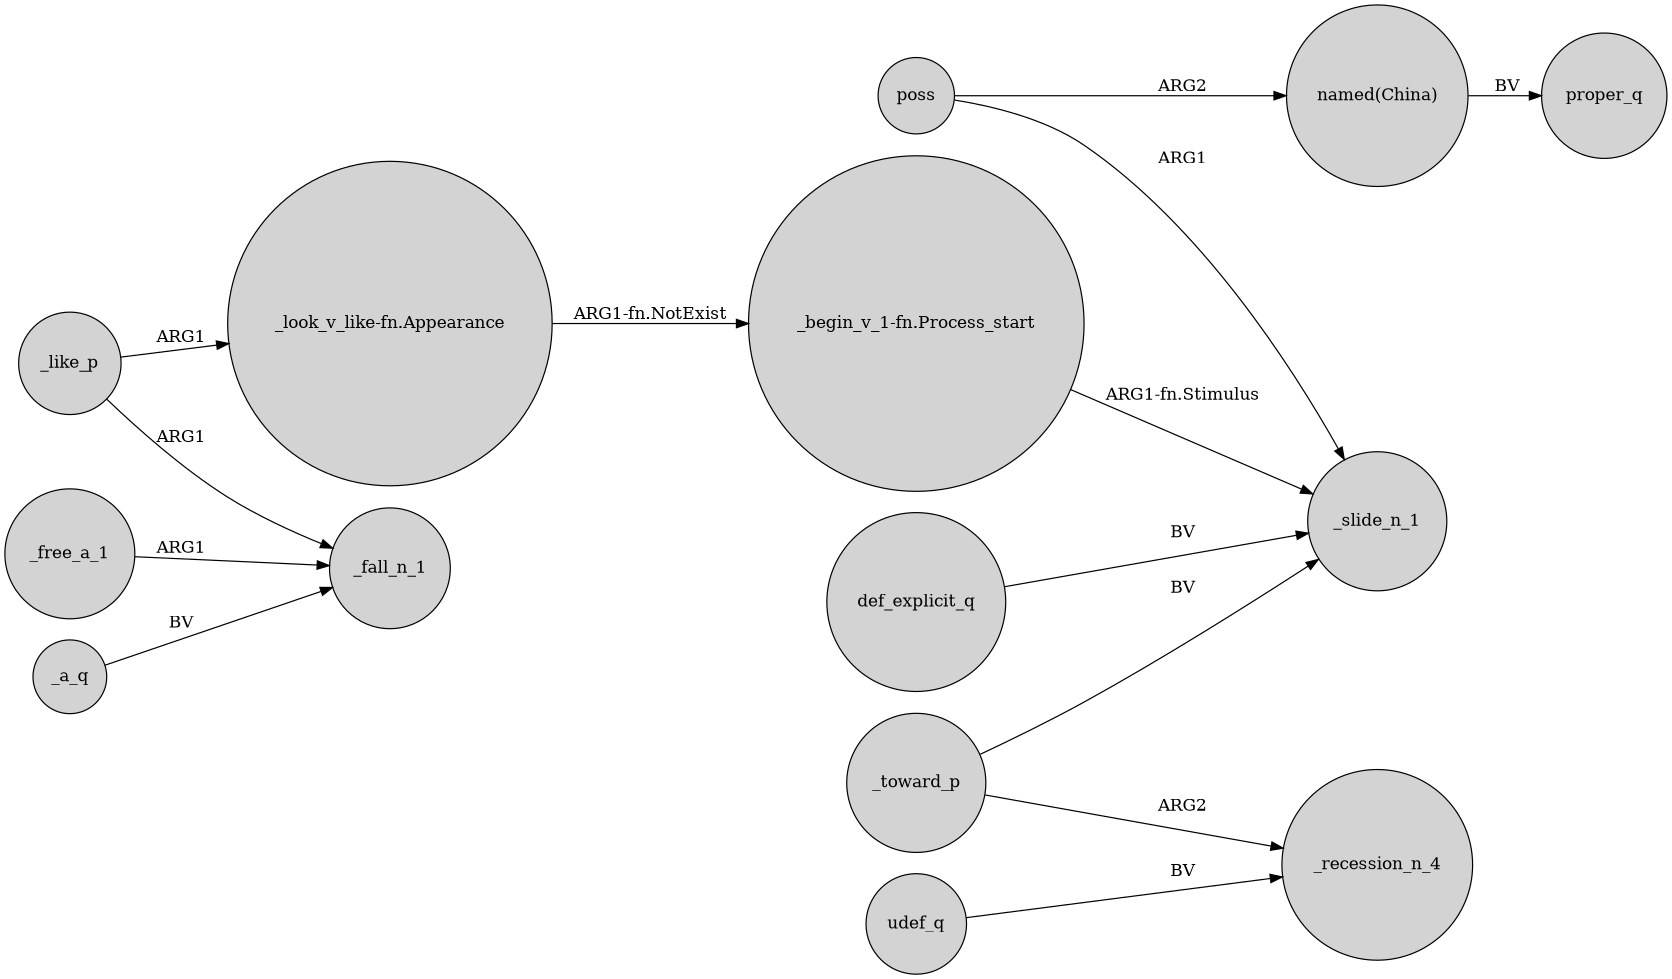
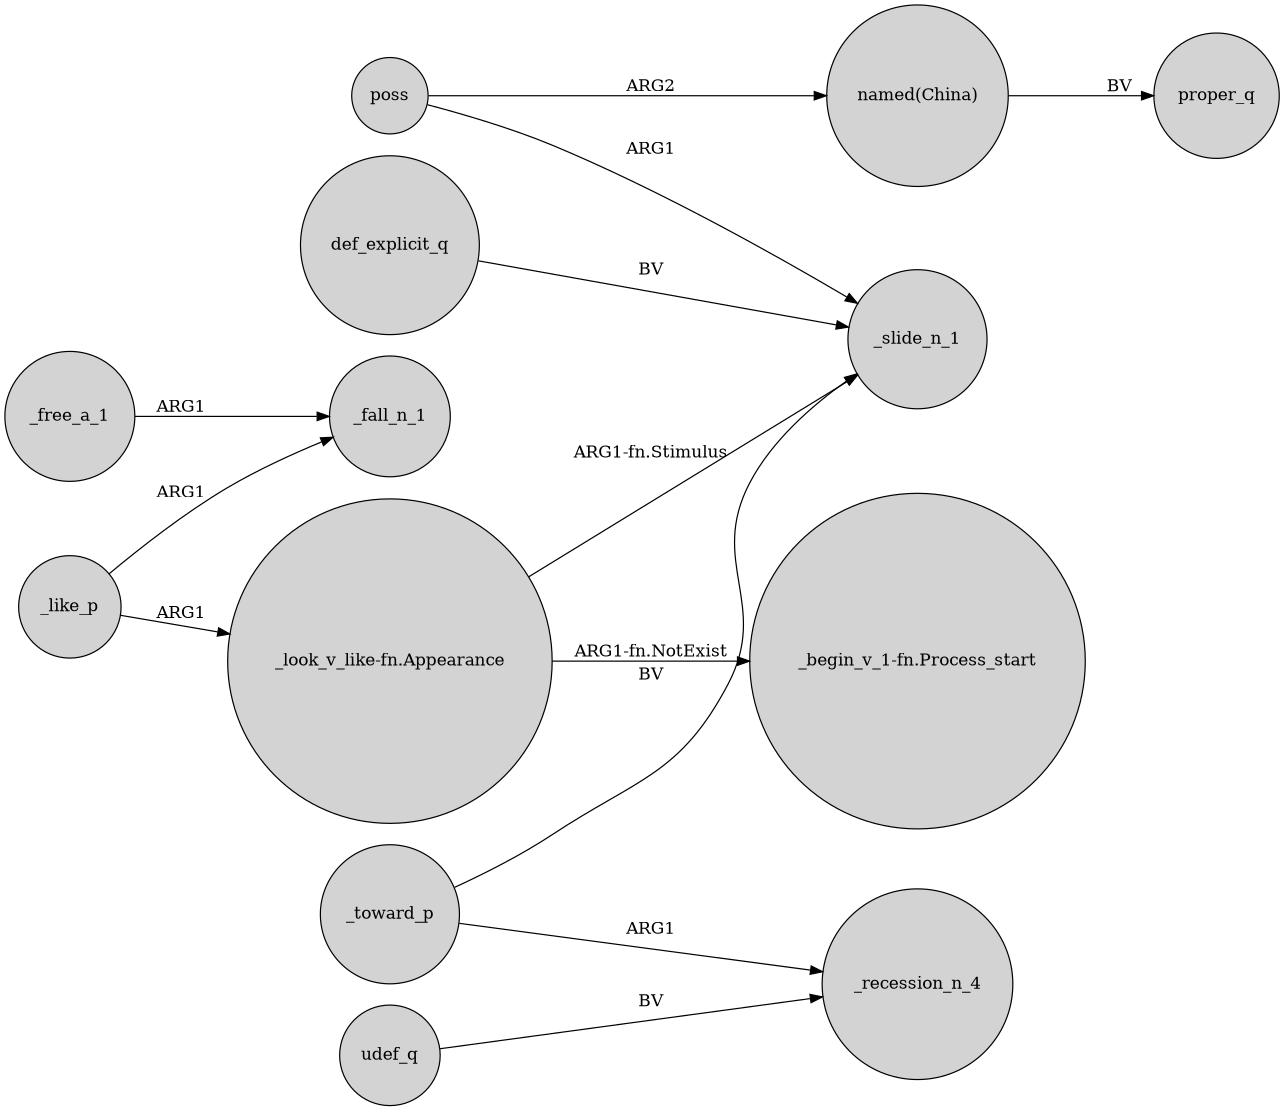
edge "_begin_v_1-fn.Process_start" -> "_slide_n_1": now "_look_v_like-fn.Appearance" -> "_slide_n_1"
node "_a_q": removed
edge "_toward_p" -> "_recession_n_4": label "ARG2" -> "ARG1"
